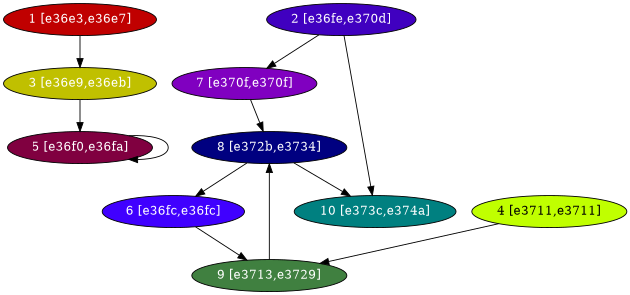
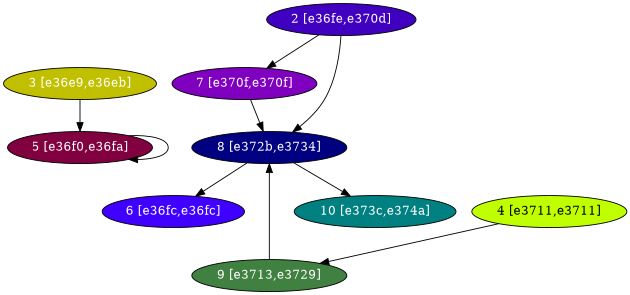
node "1 [e36e3,e36e7]": removed
edge "2 [e36fe,e370d]" -> "10 [e373c,e374a]": now "2 [e36fe,e370d]" -> "8 [e372b,e3734]"
edge "6 [e36fc,e36fc]" -> "9 [e3713,e3729]": removed
